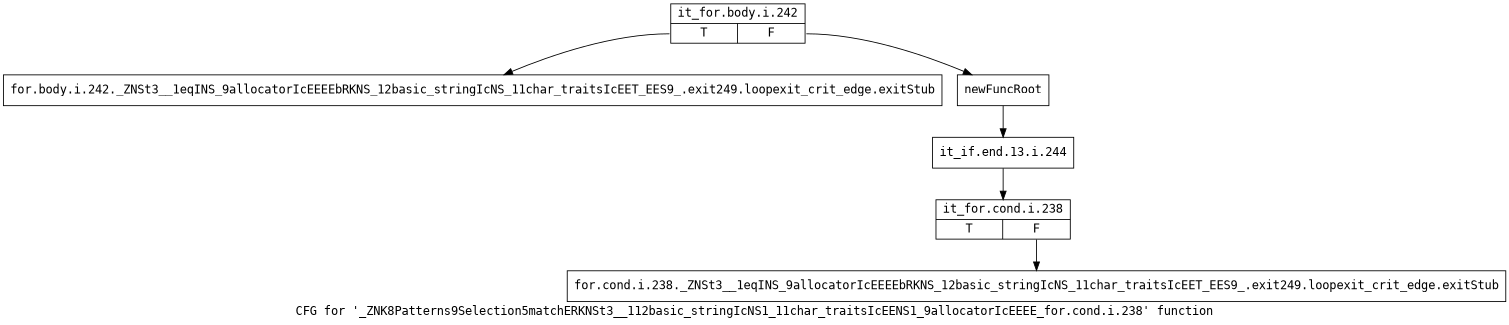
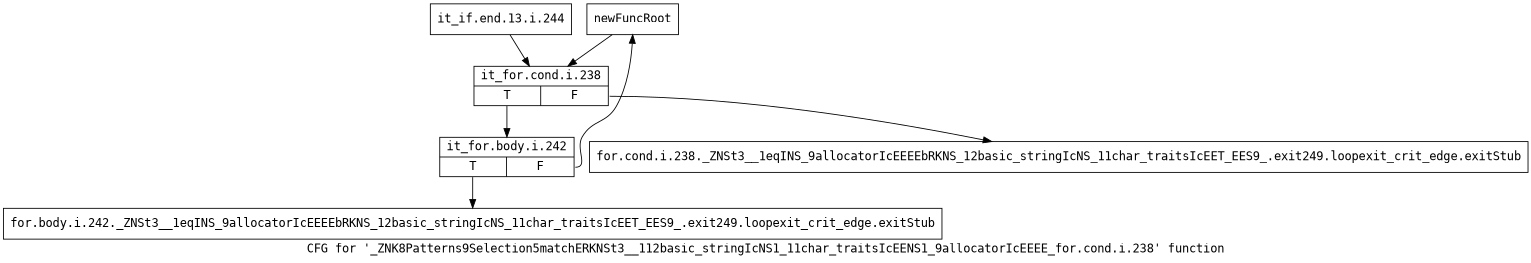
edge "it_for.cond.i.238" -> "it_for.body.i.242": added
edge "newFuncRoot" -> "it_if.end.13.i.244": now "newFuncRoot" -> "it_for.cond.i.238"
